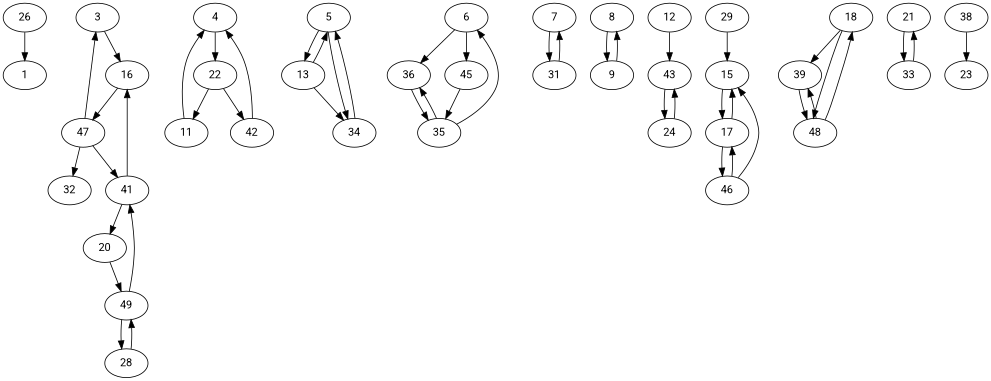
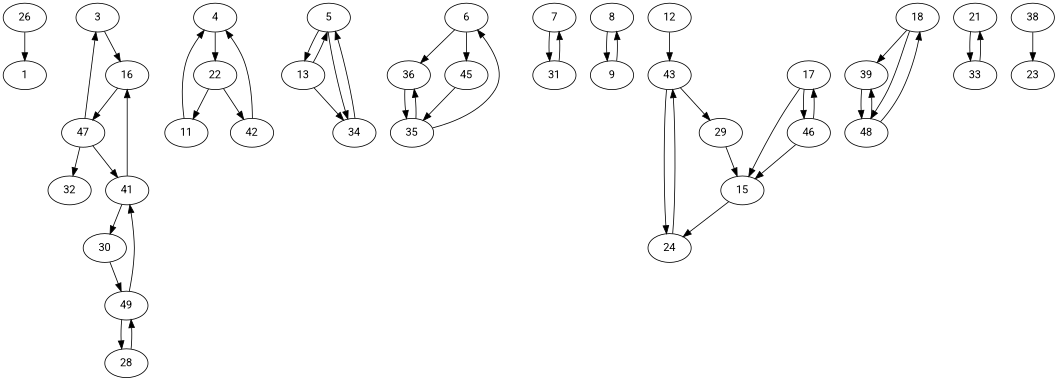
edge "15" -> "17": now "15" -> "24"
edge "43" -> "29": added
node "20": label "20" -> "30"
